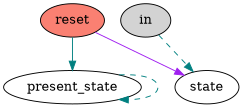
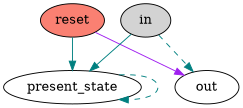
edge "in" -> "present_state": added
node "state": label "state" -> "out"
